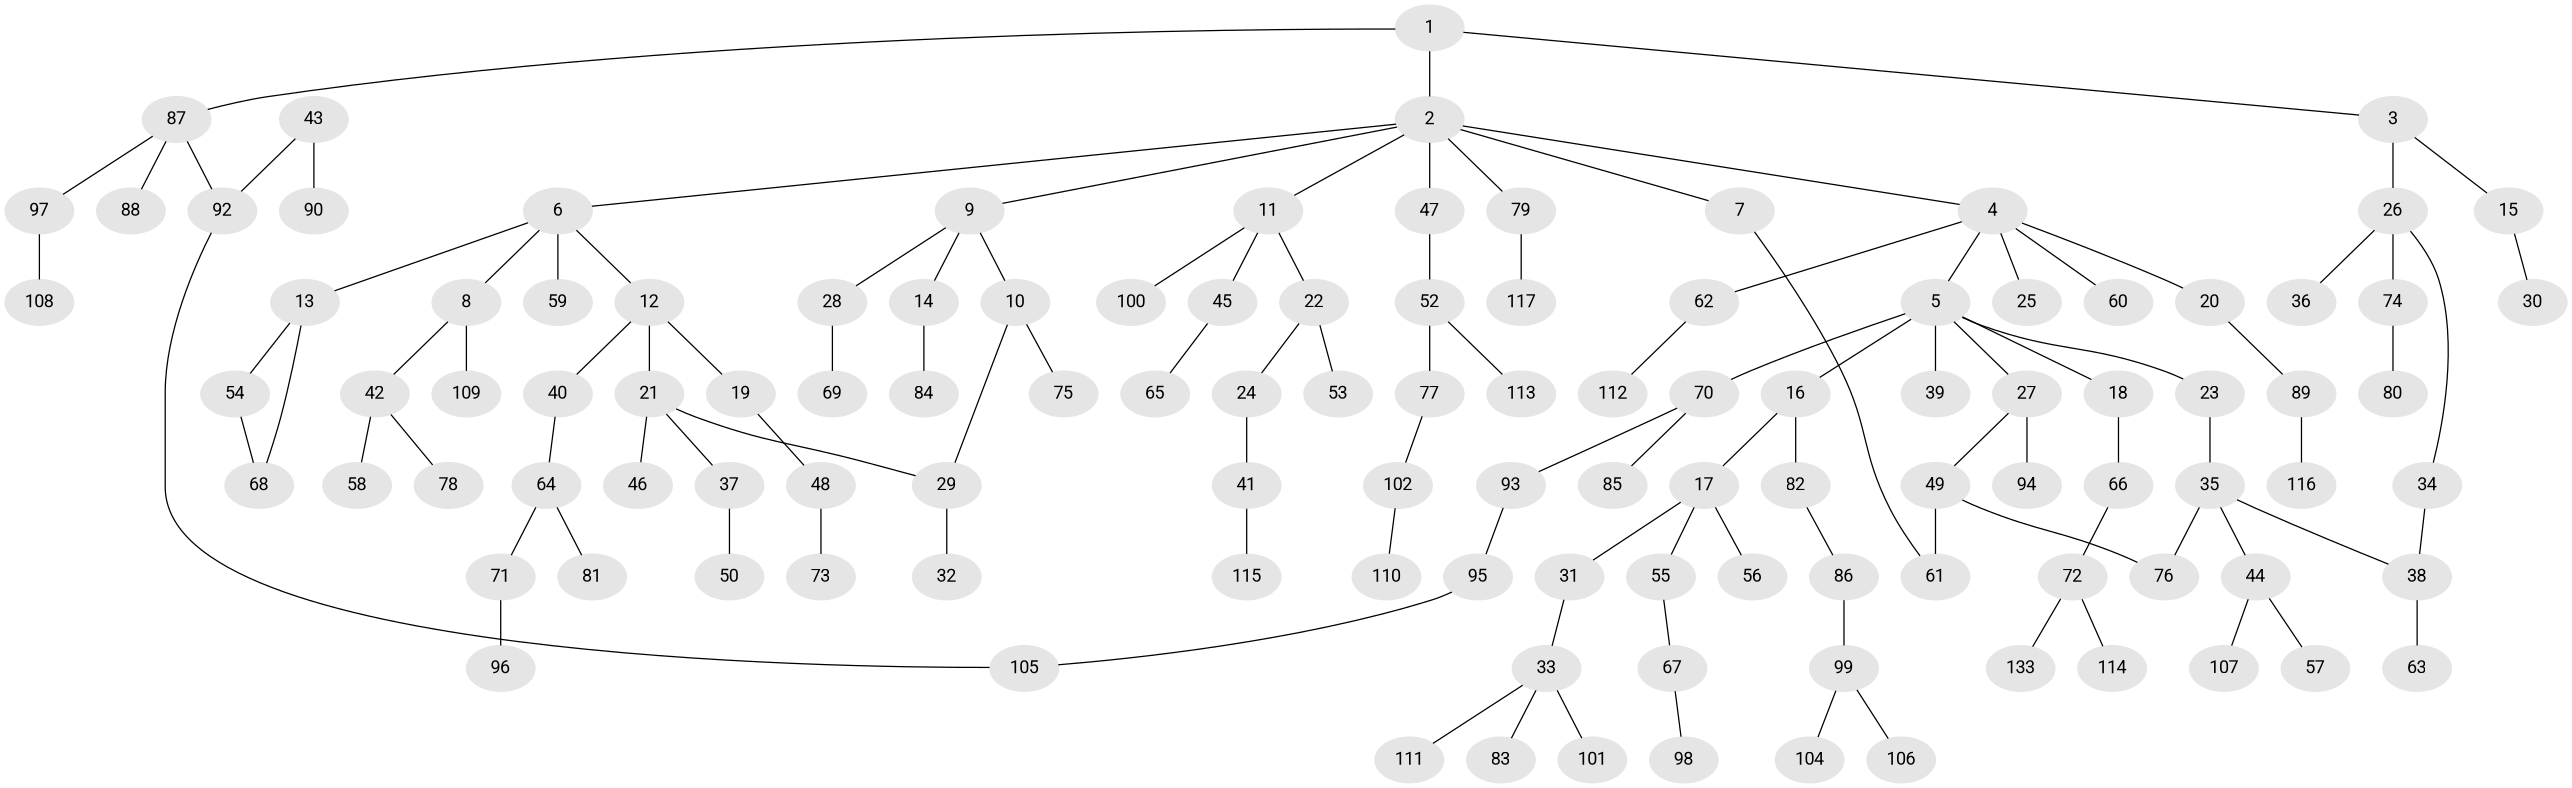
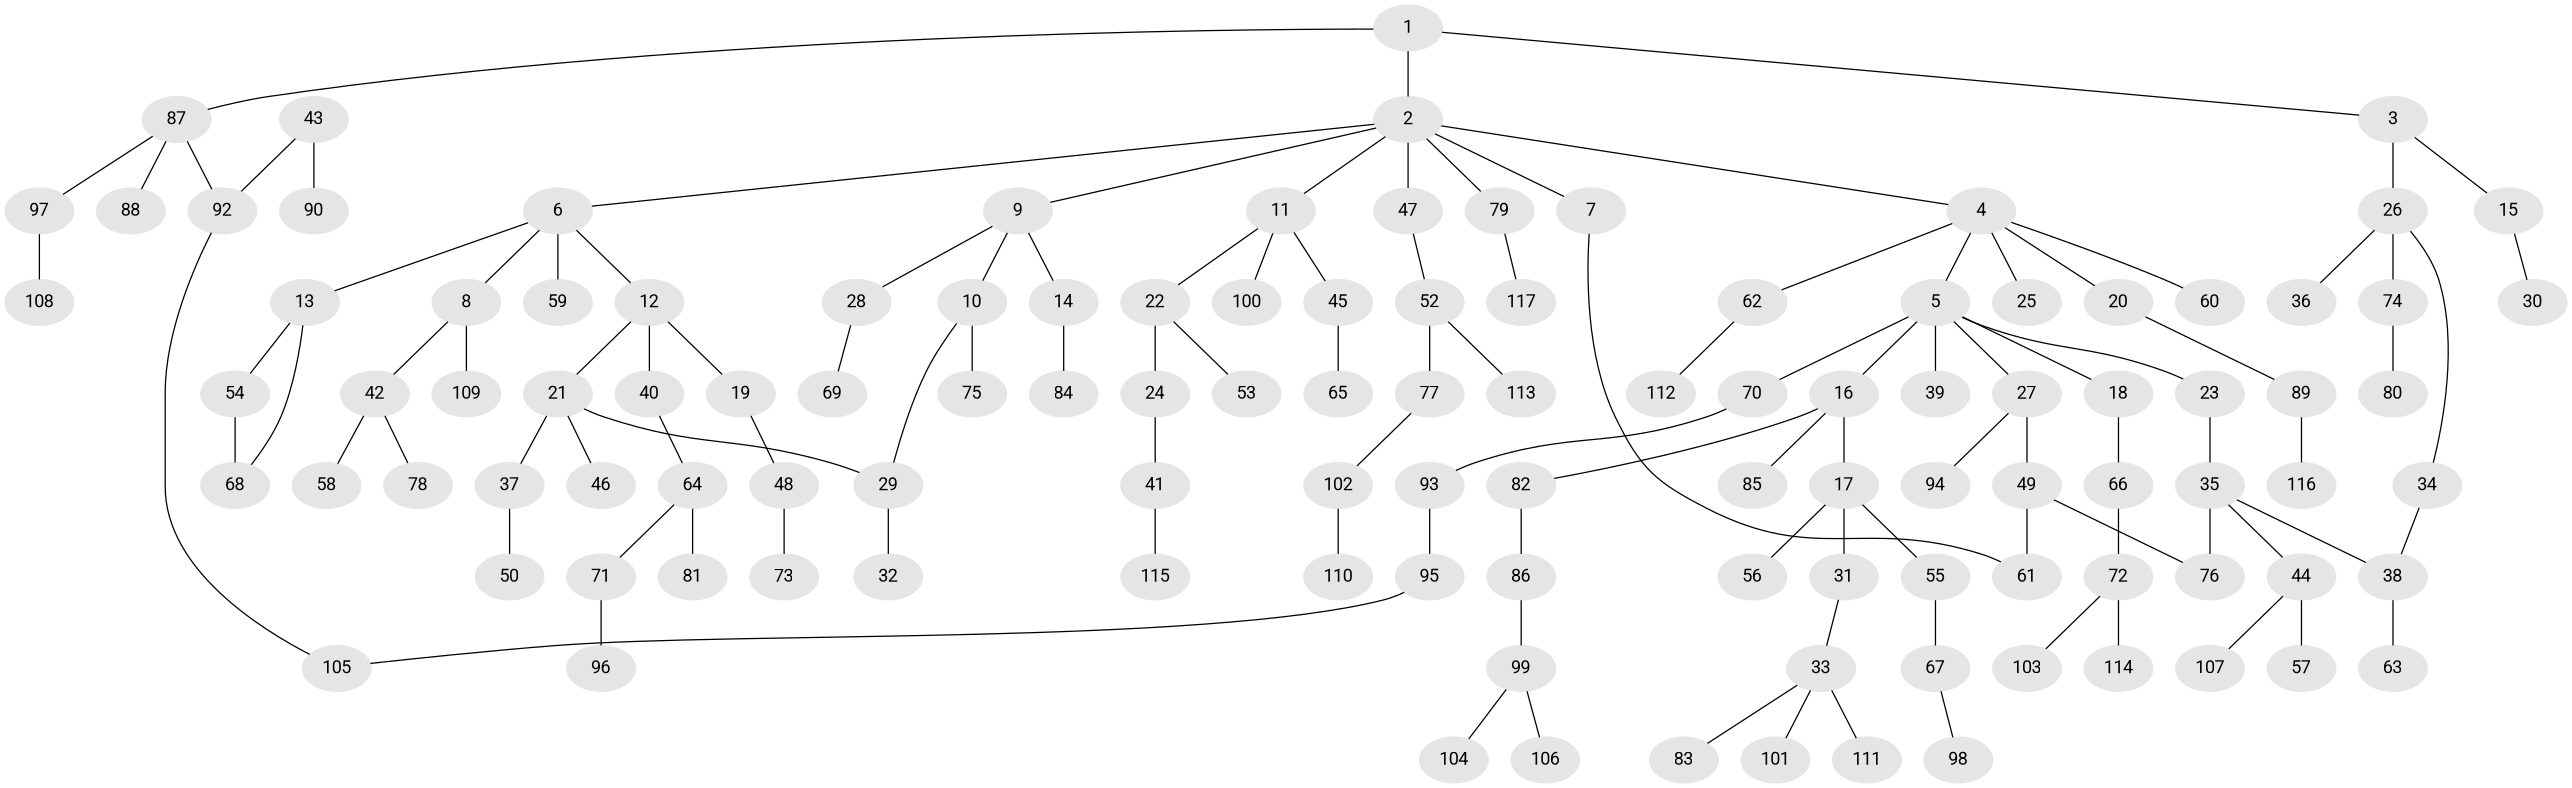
edge "70" -- "85": now "16" -- "85"
node "133": label "133" -> "103"
